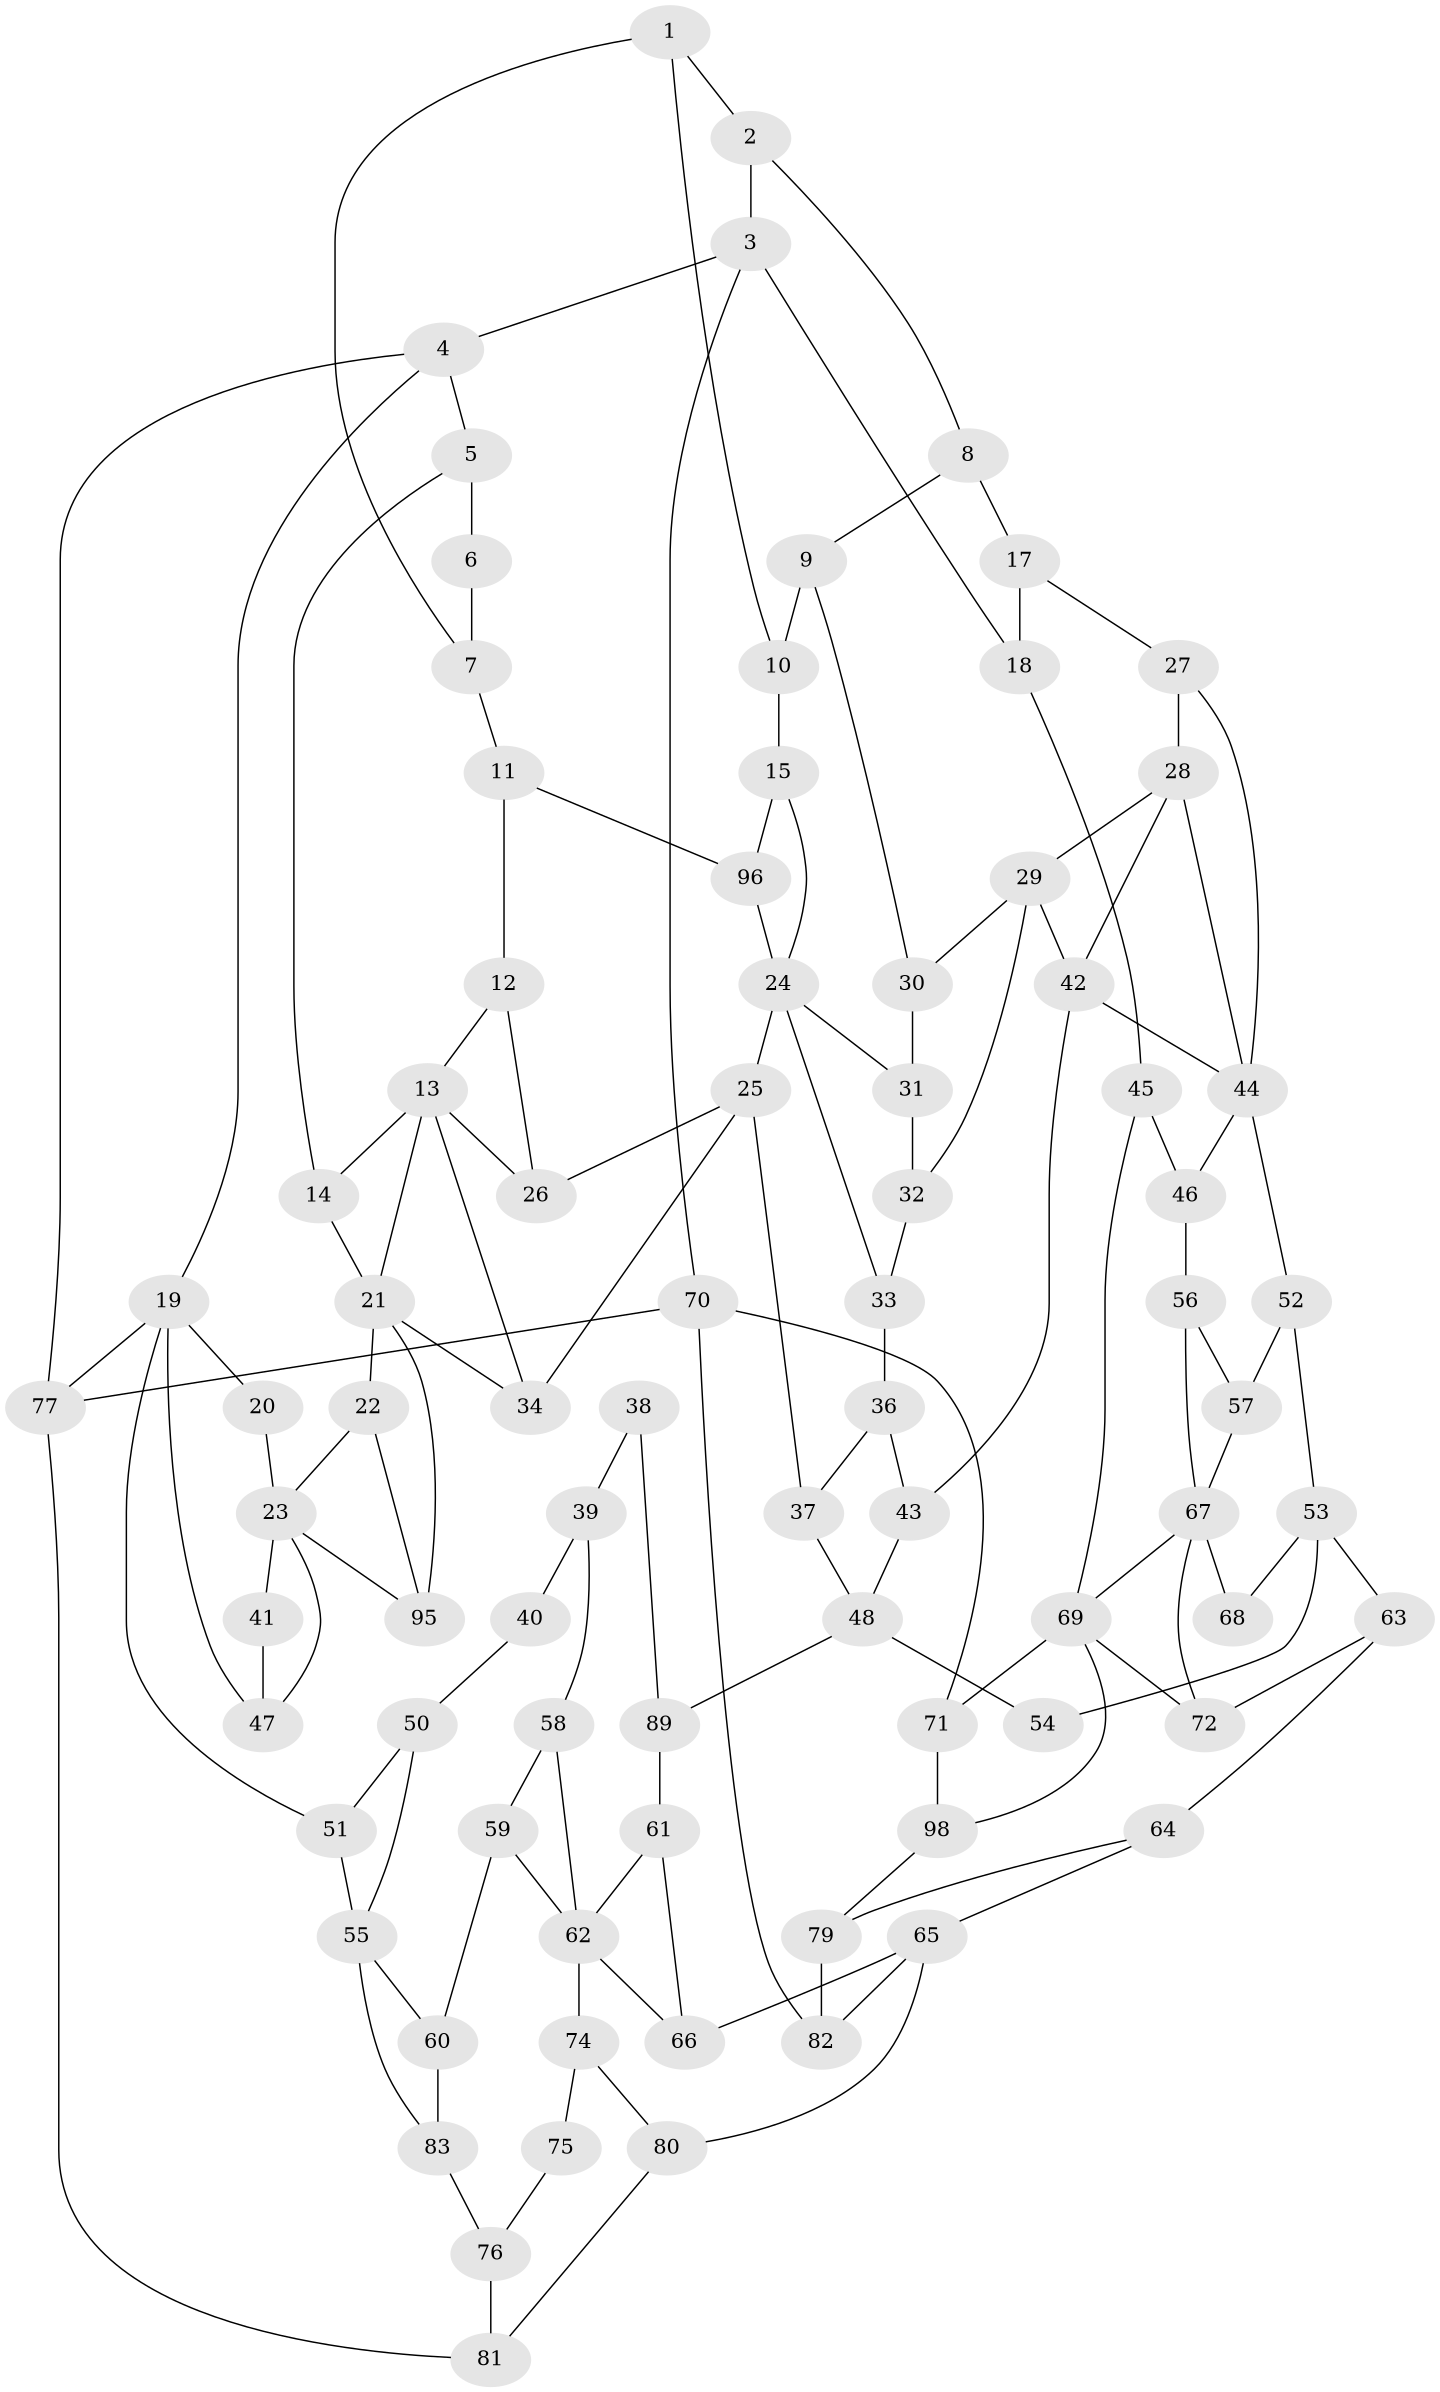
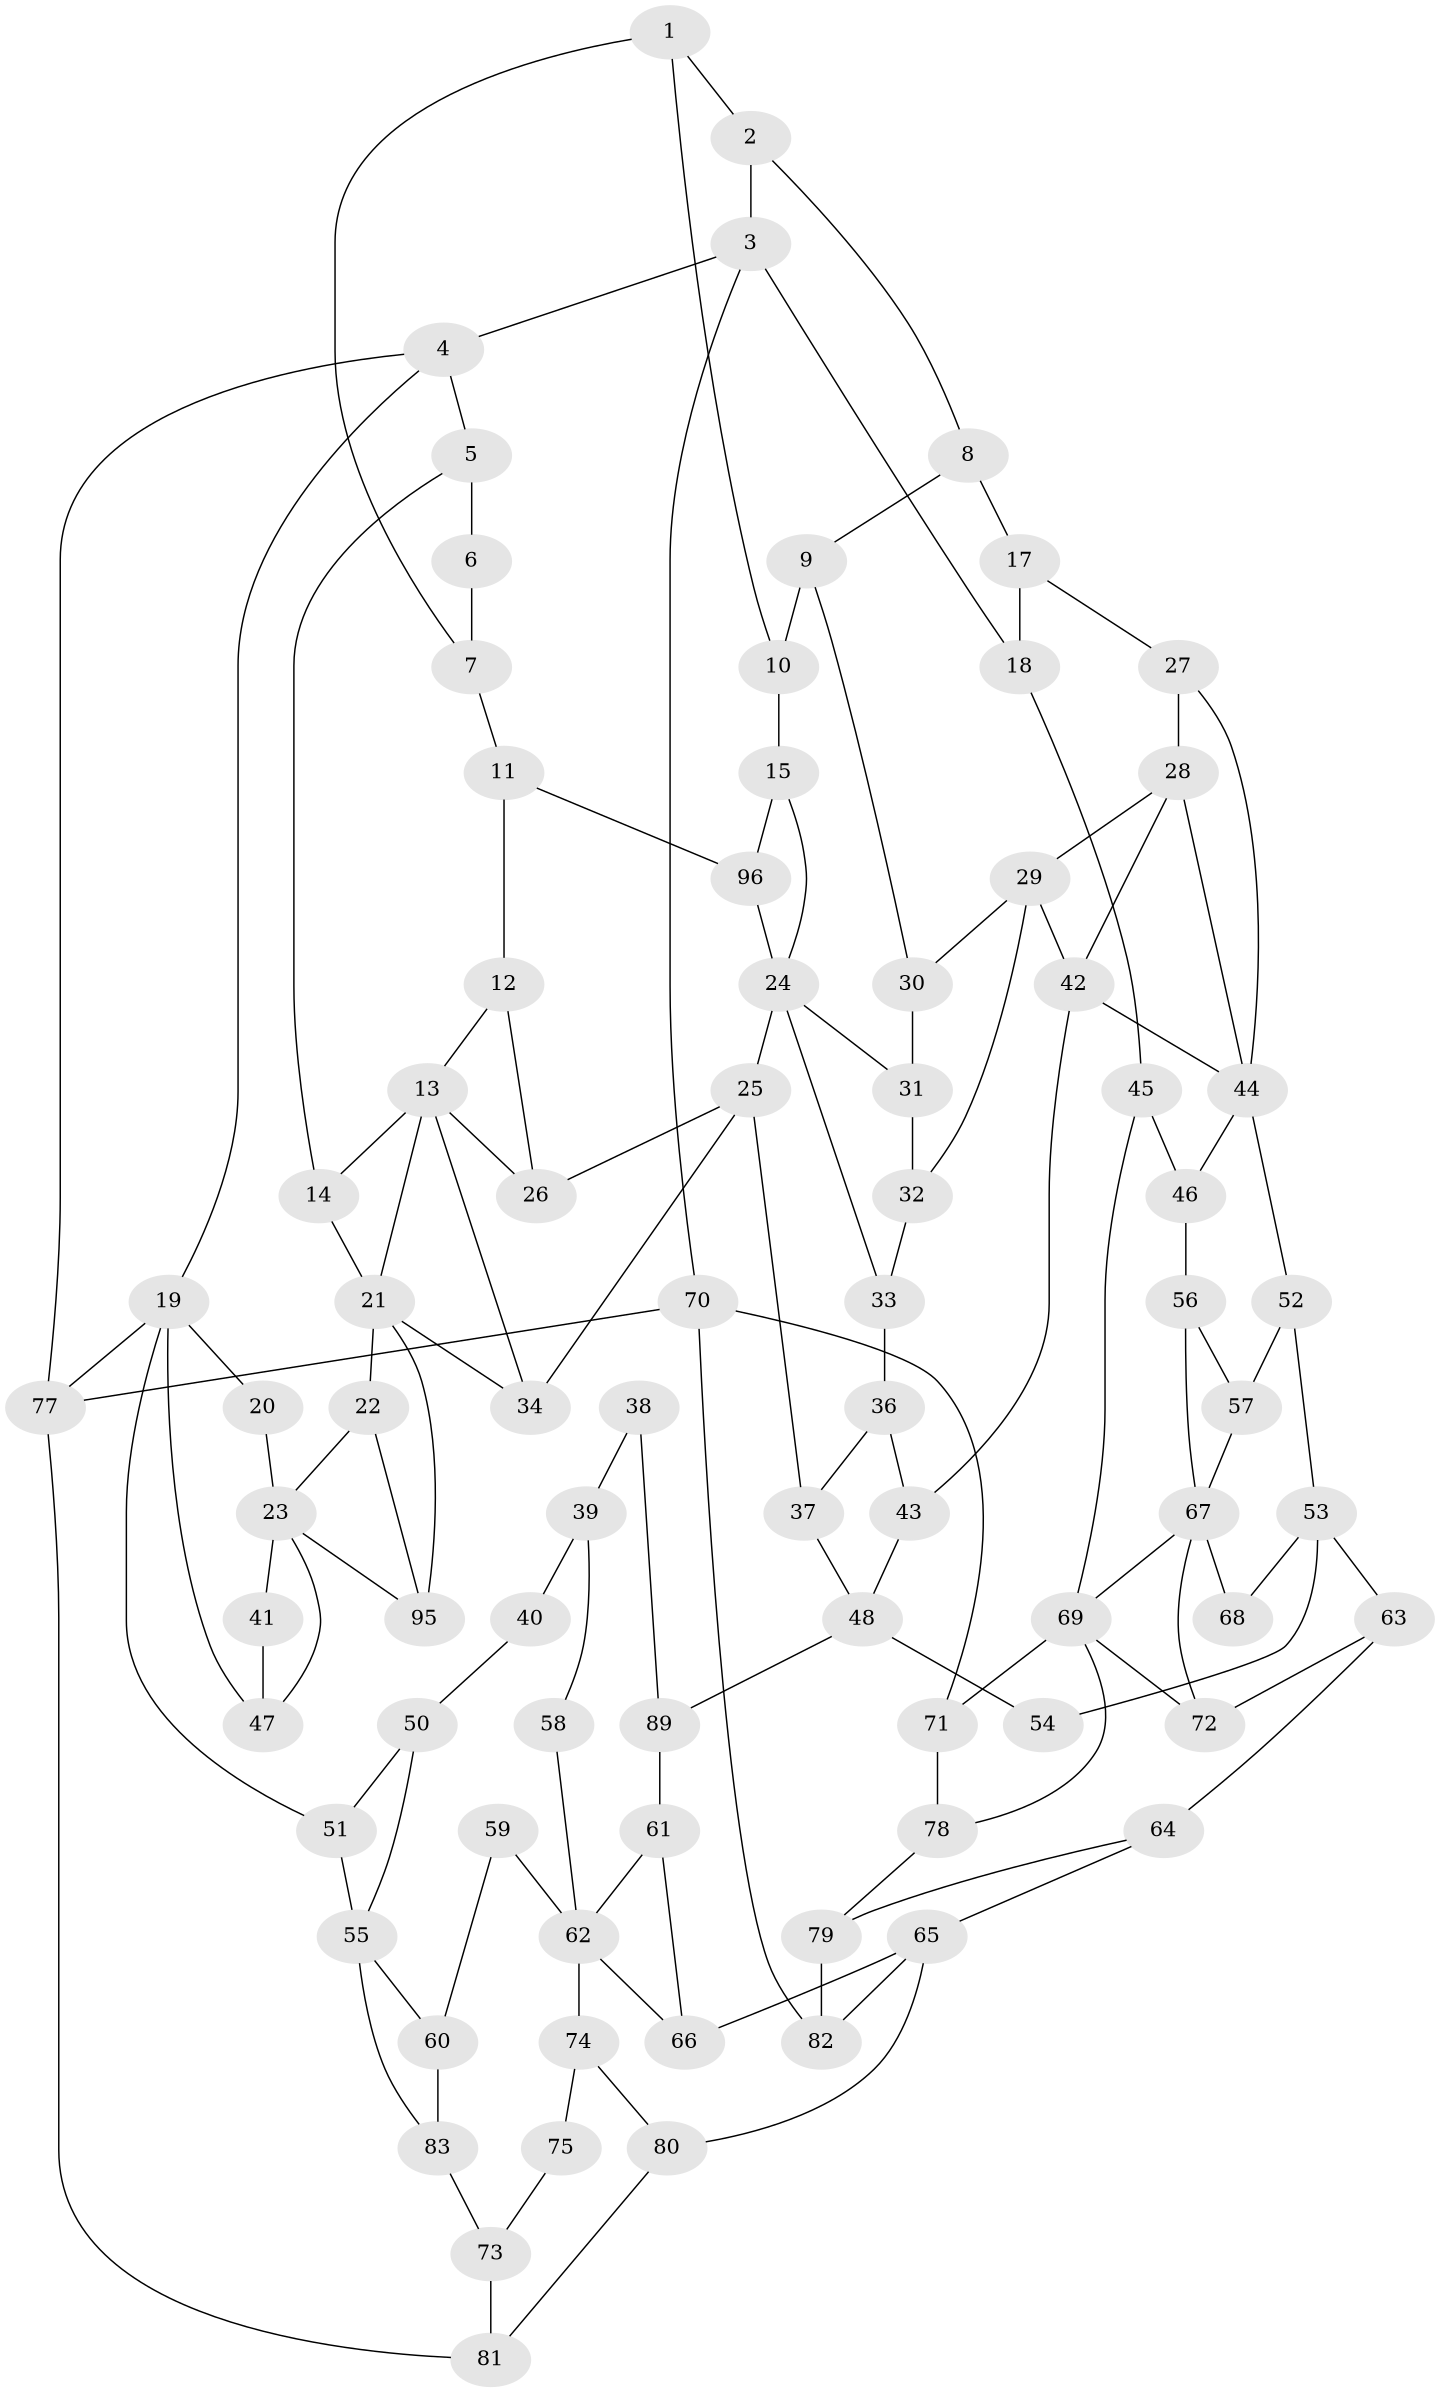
edge "58" -- "59": removed
node "98": label "98" -> "78"
node "76": label "76" -> "73"
